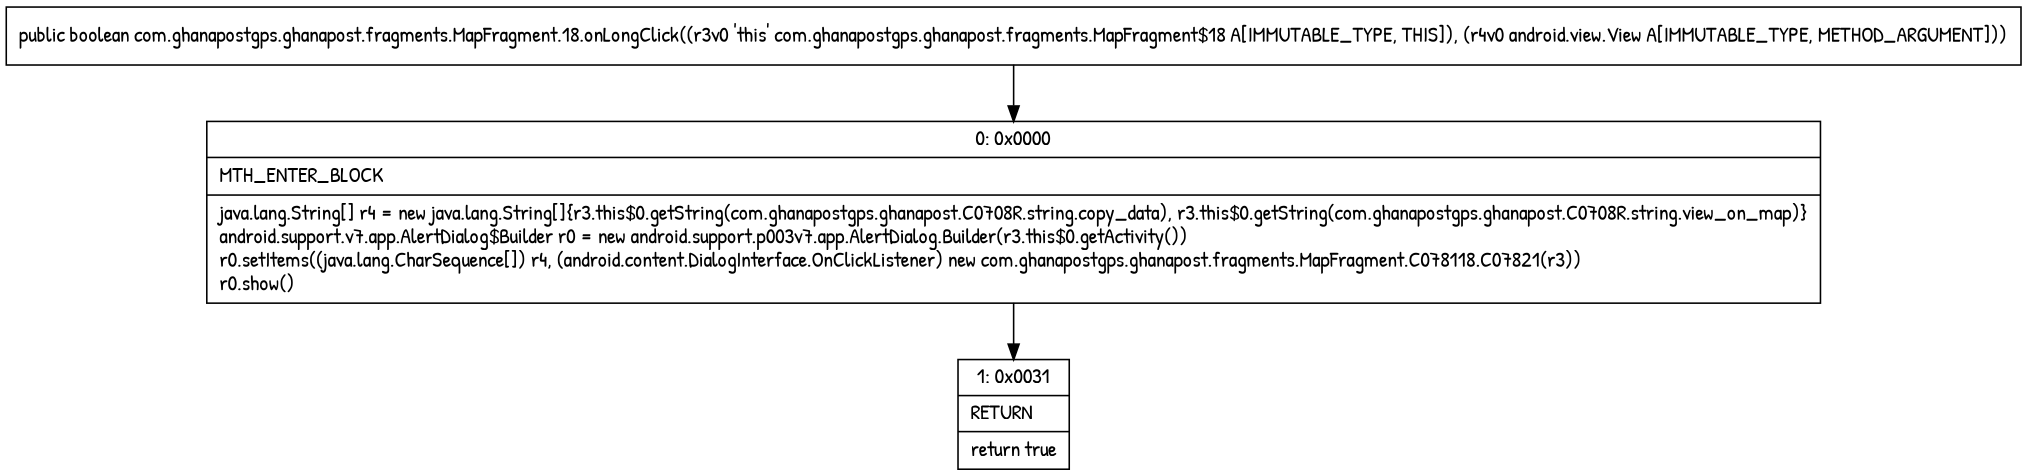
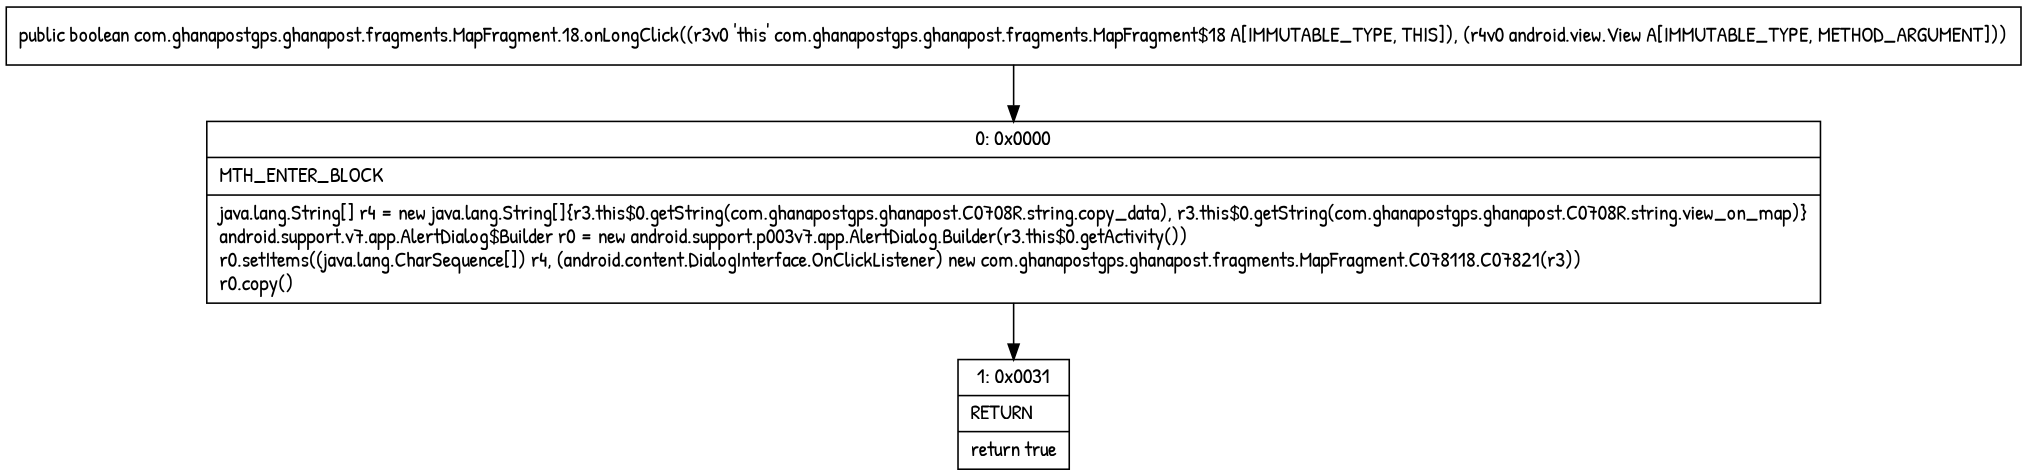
node "0: 0x0000": text "r0.show()" -> "r0.copy()"
